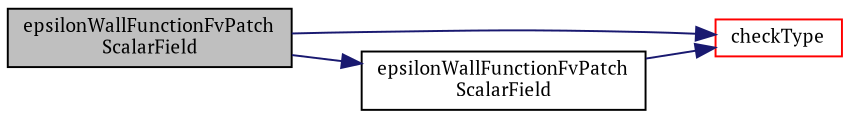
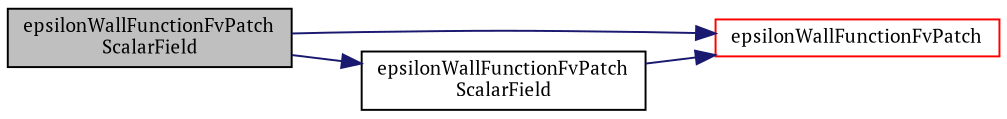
node "checkType": label "checkType" -> "epsilonWallFunctionFvPatch"
